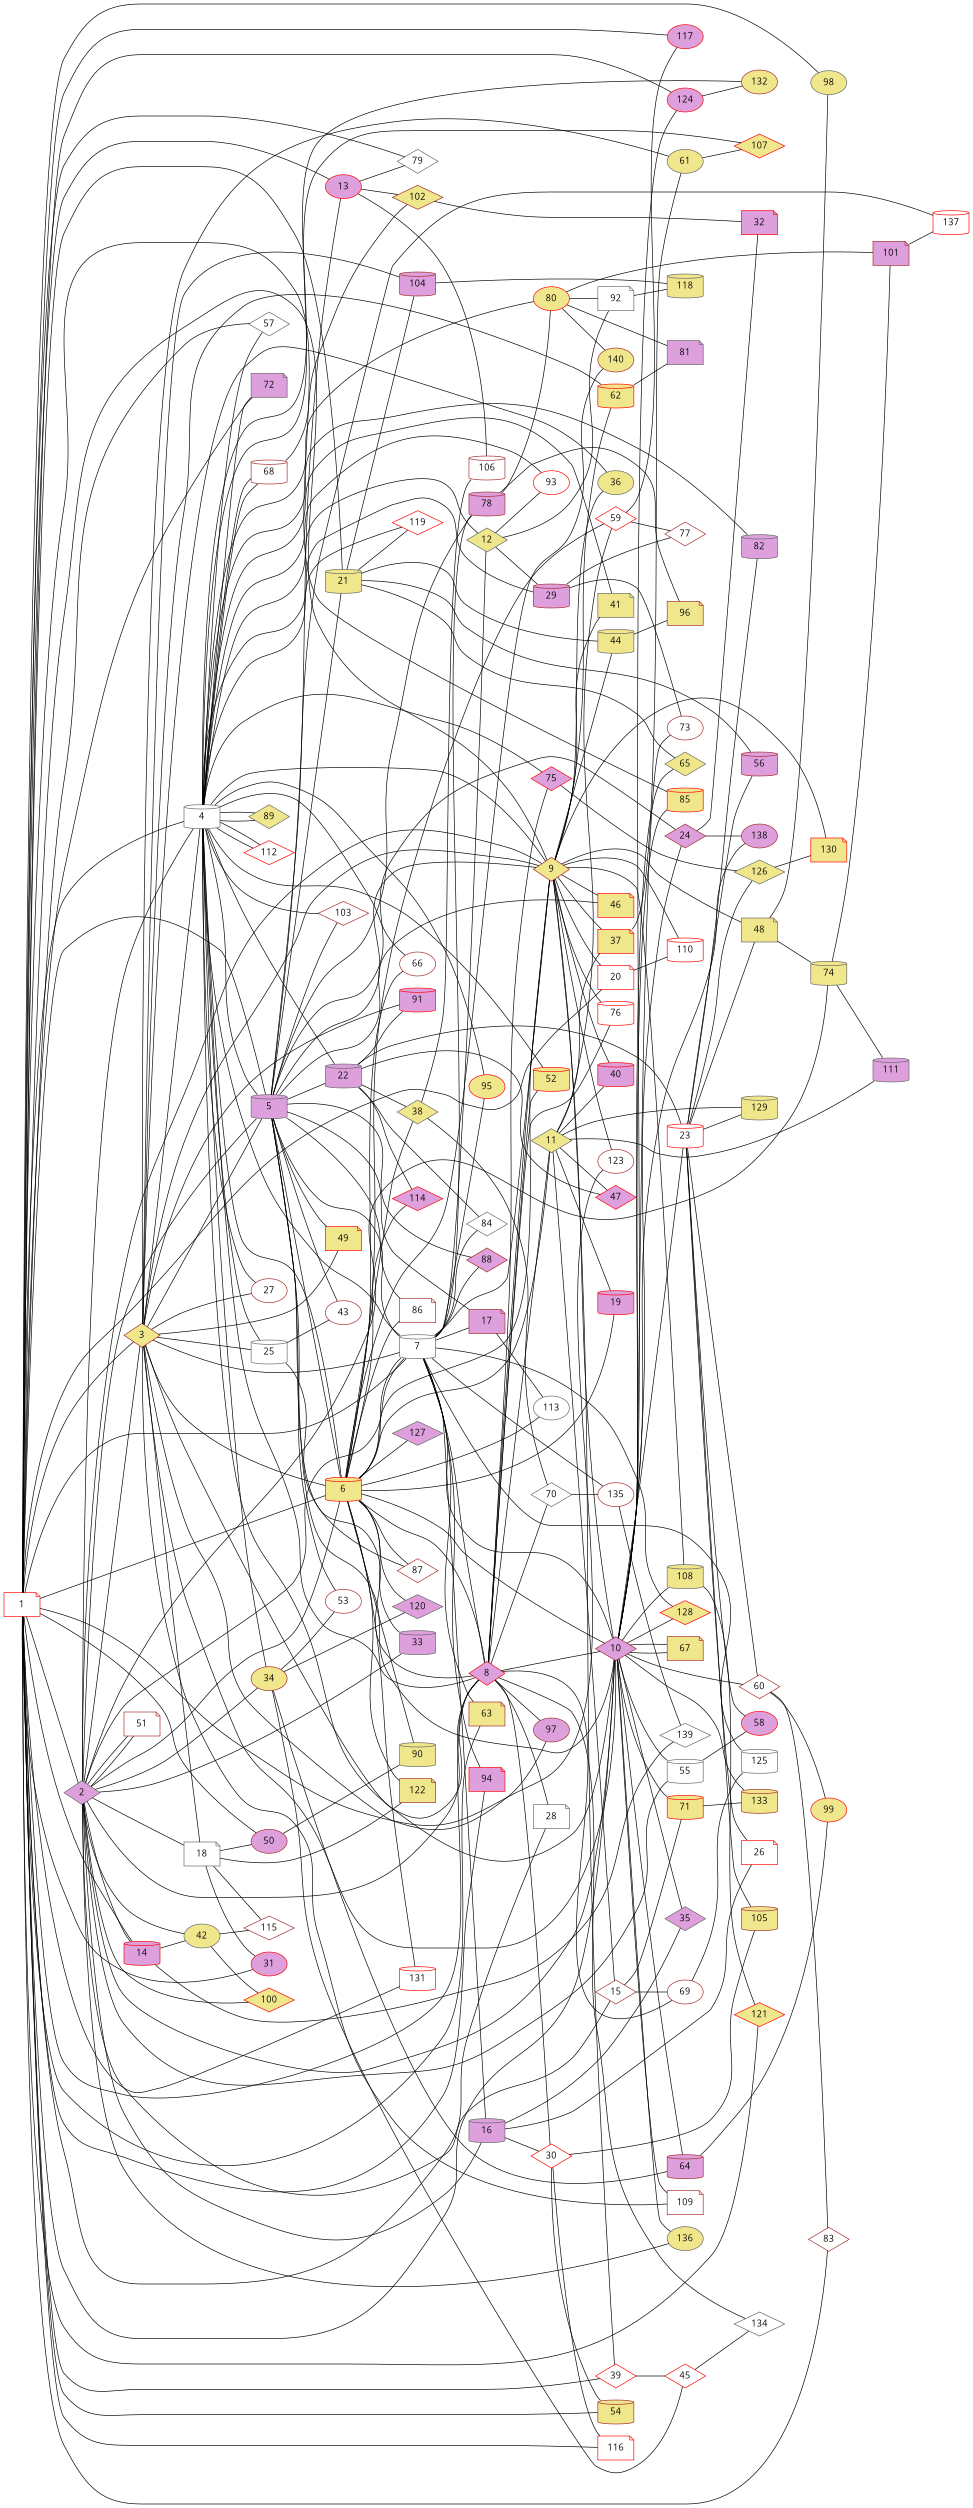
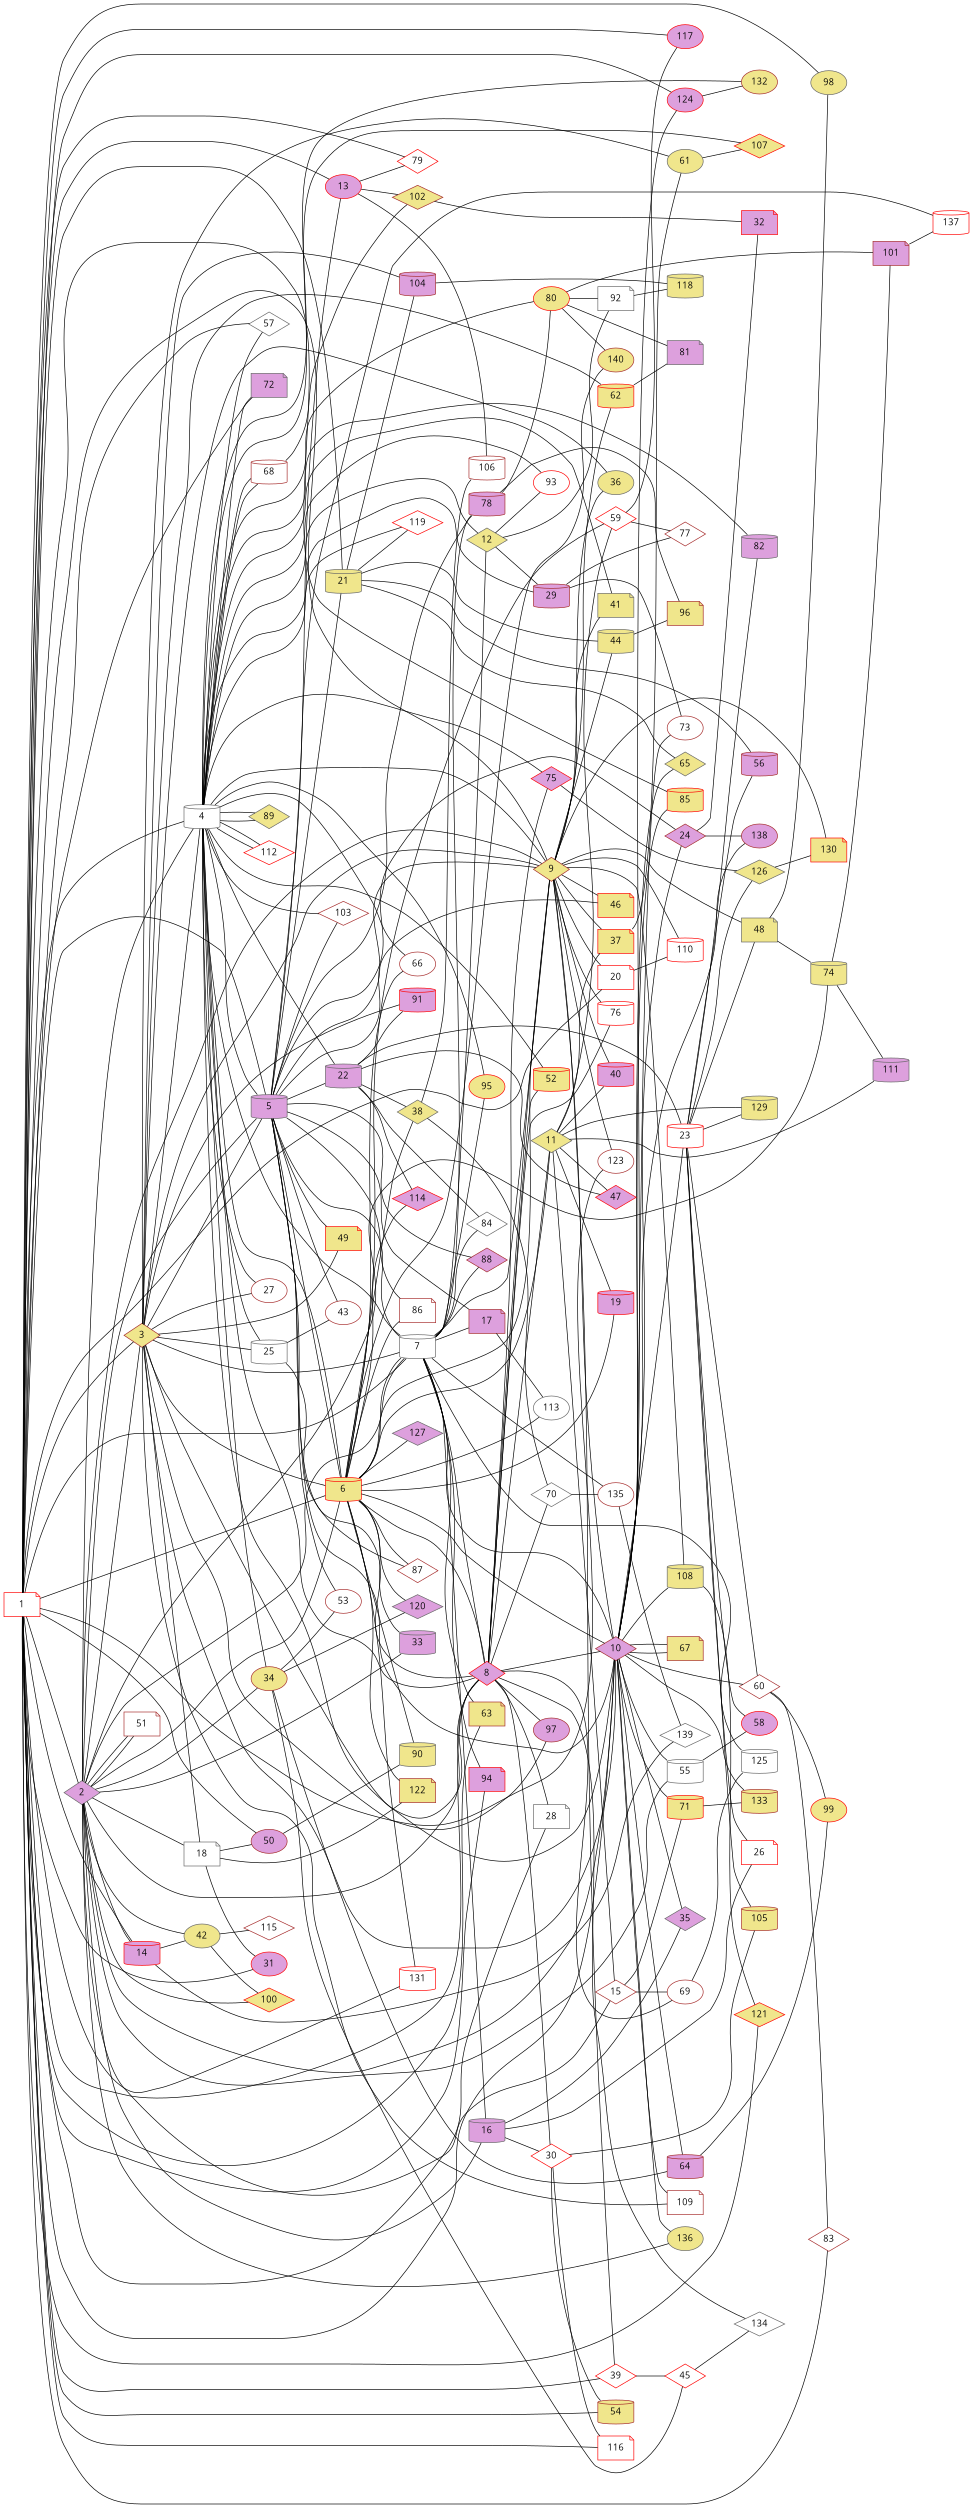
node "79": color gray40 -> red
node "128": removed
edge "18" -- "115": removed
